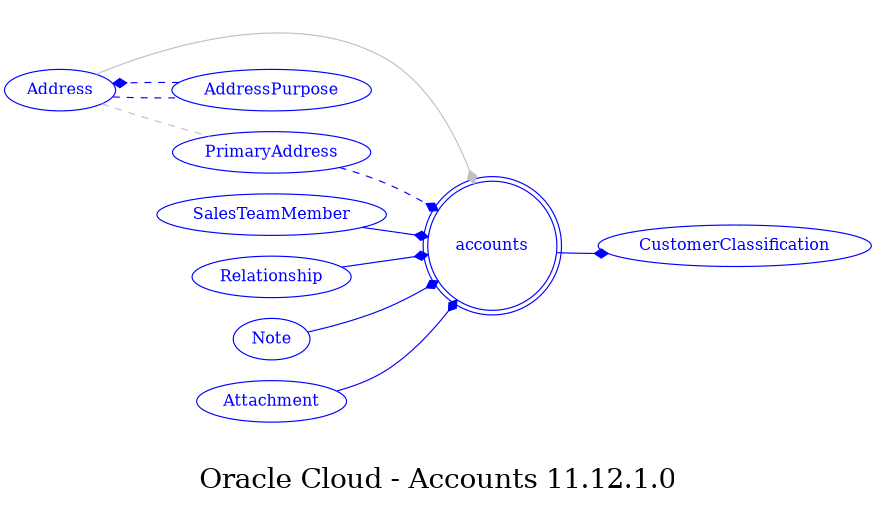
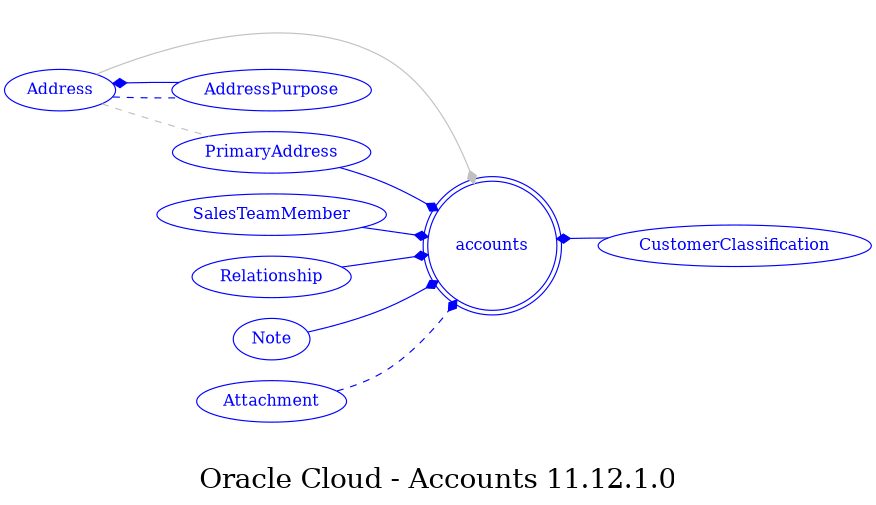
edge "AddressPurpose" -> "Address": style dashed -> solid
edge "PrimaryAddress" -> "accounts": style dashed -> solid
edge "accounts" -> "CustomerClassification": reversed
edge "Attachment" -> "accounts": style solid -> dashed
